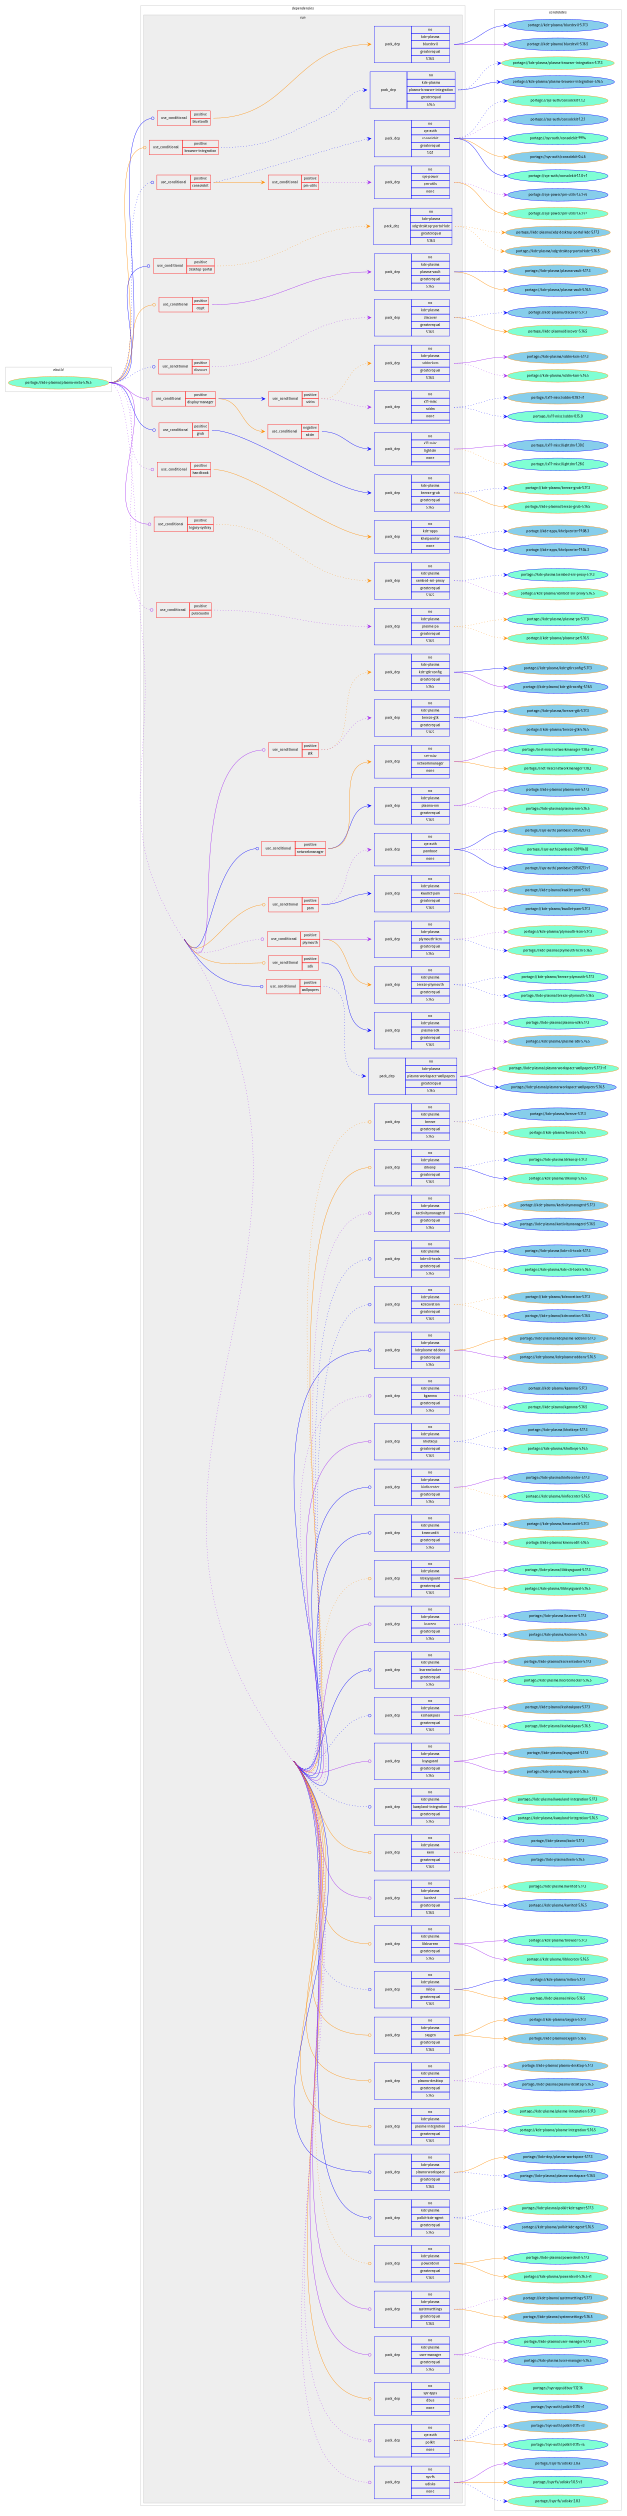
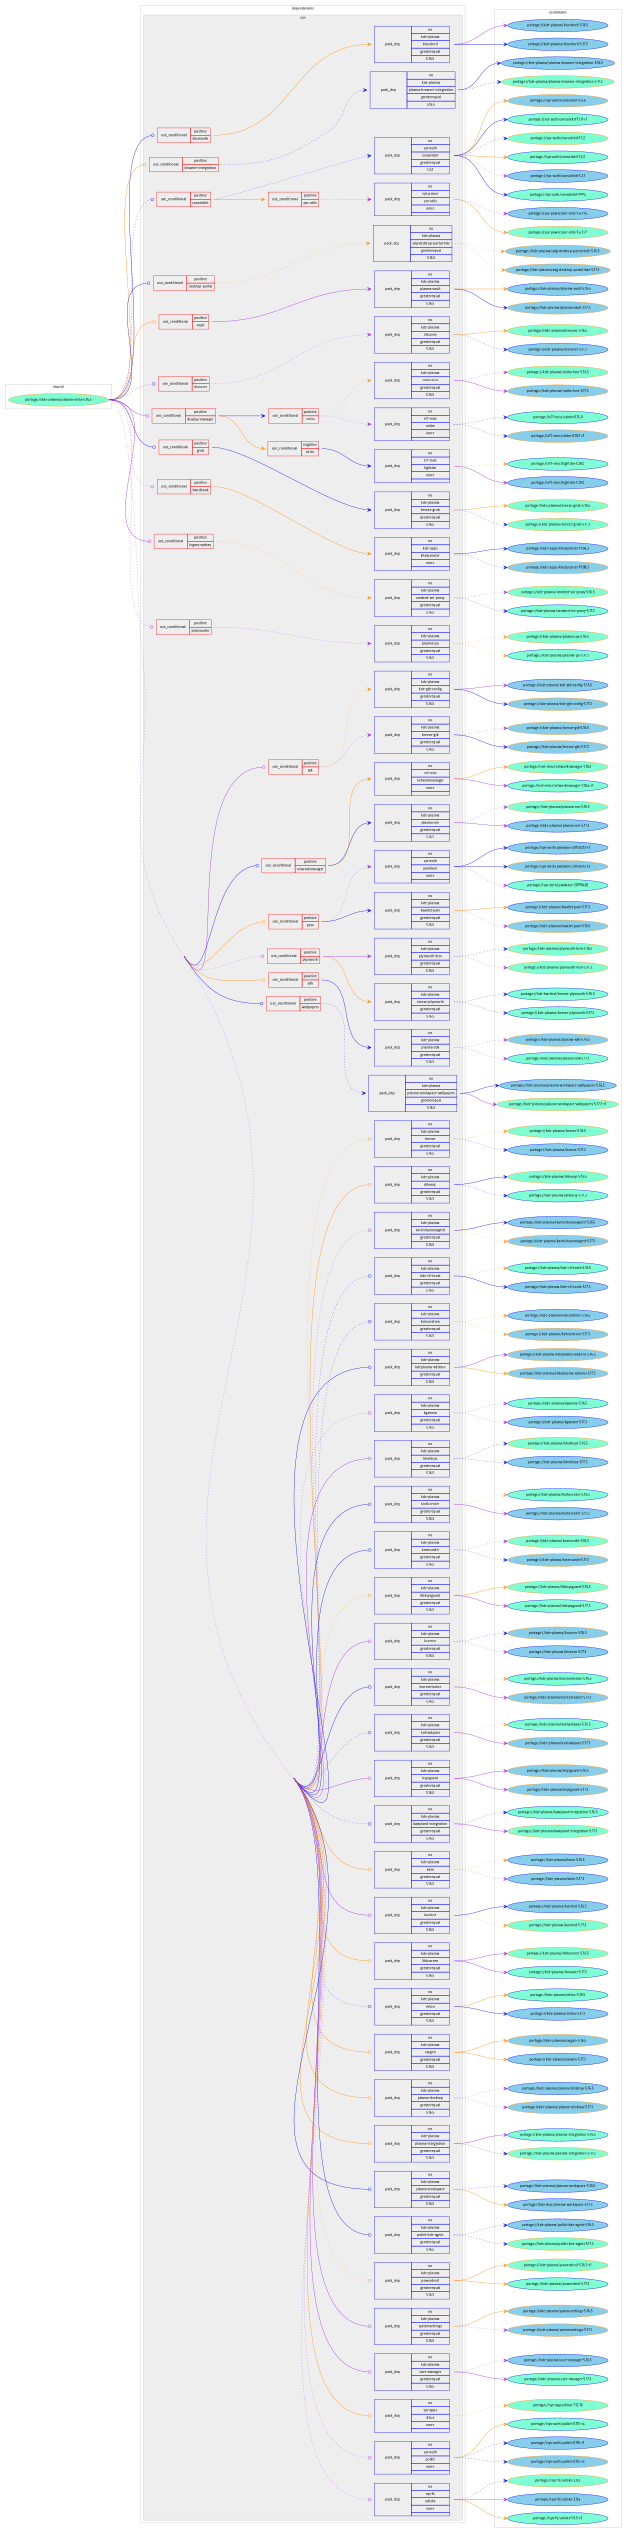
node "portage://sys-auth/consolekit-1.2.0": added
node "portage://kde-plasma/breeze-plymouth-5.16.5": label "portage://kde-plasma/breeze-plymouth-5.16.5" -> "portage://kde-kwrited/breeze-plymouth-5.16.5"
